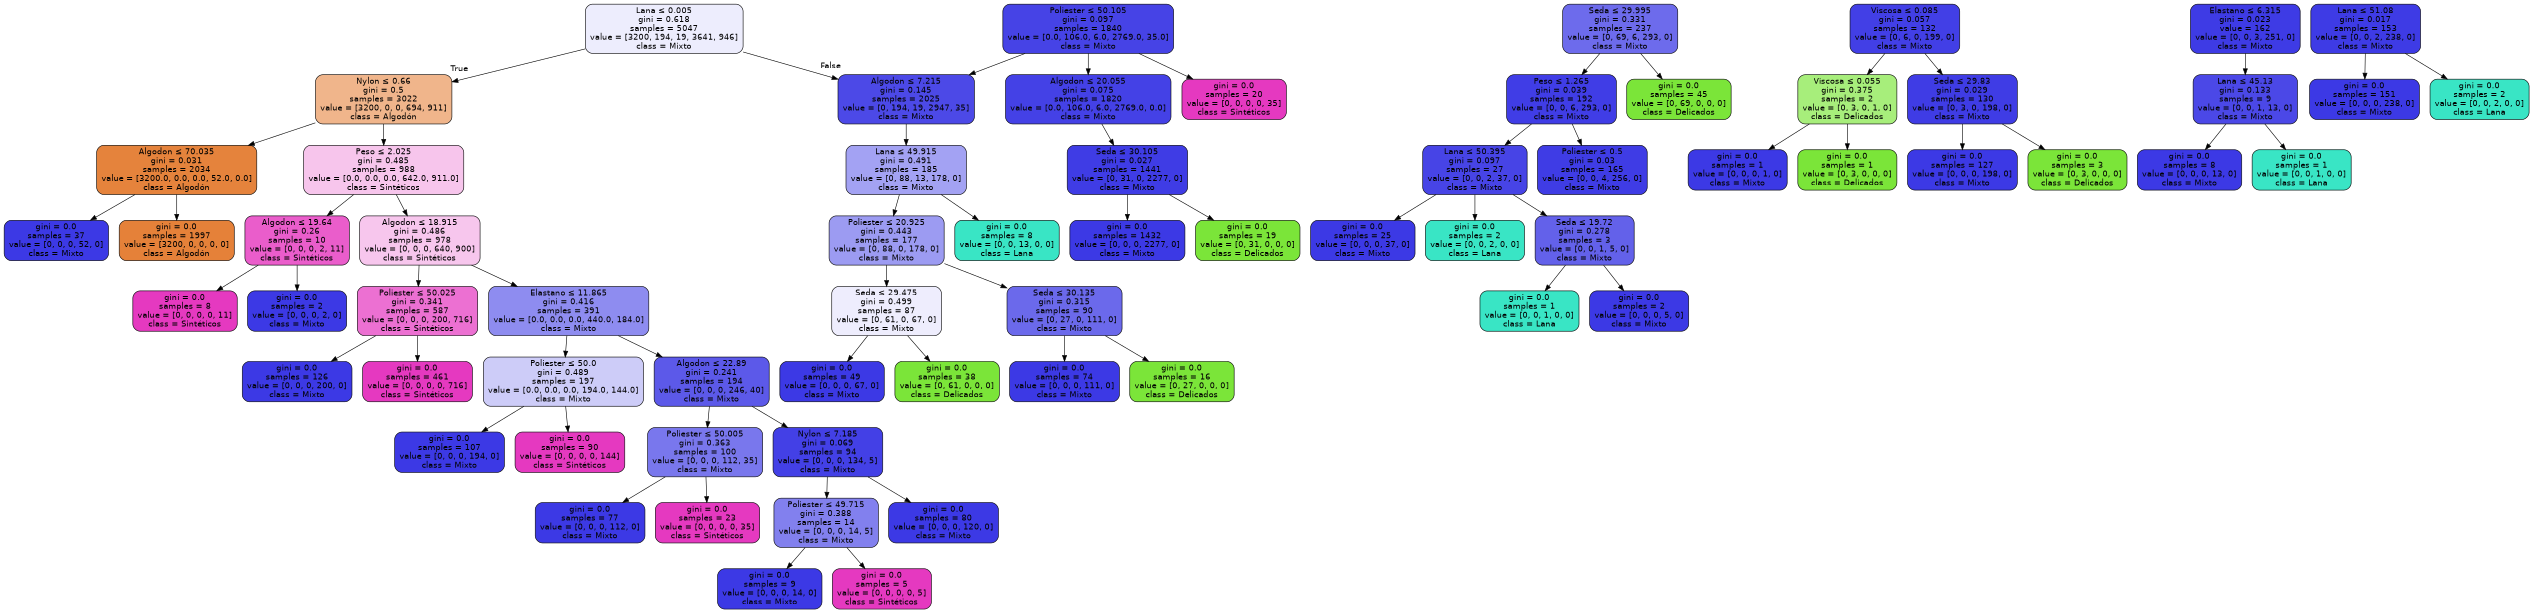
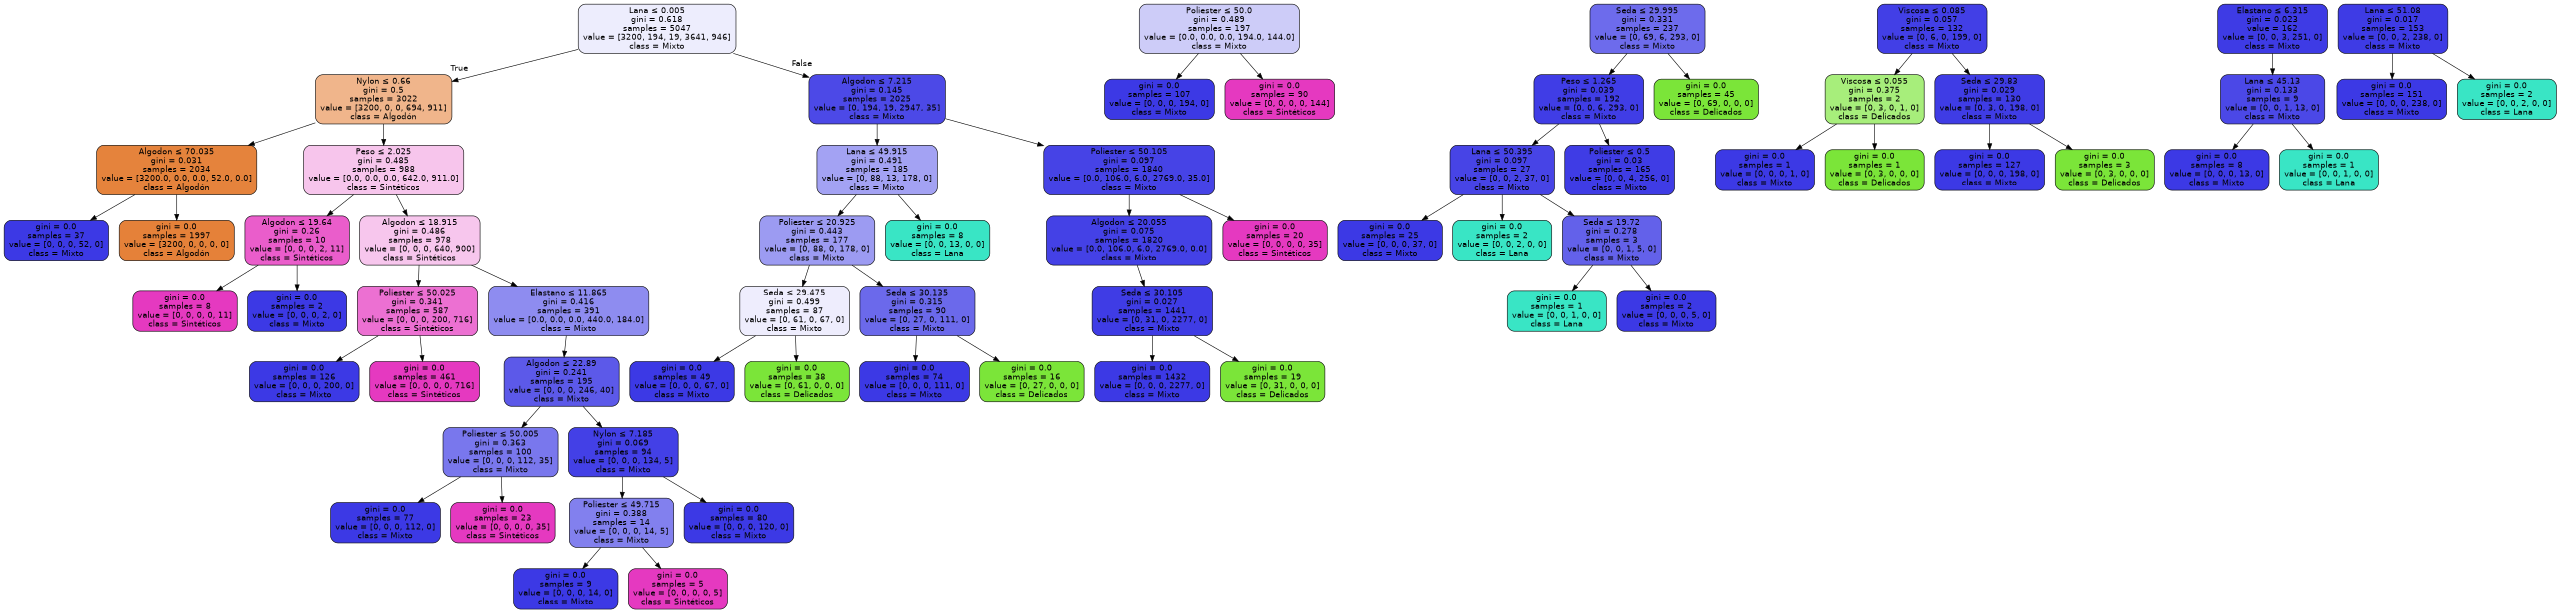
edge "Poliester ≤ 50.105" -> "Algodon ≤ 7.215": reversed
edge "Elastano ≤ 11.865" -> "Poliester ≤ 50.0": removed
node "Algodon ≤ 22.89": text "samples = 194" -> "samples = 195"
